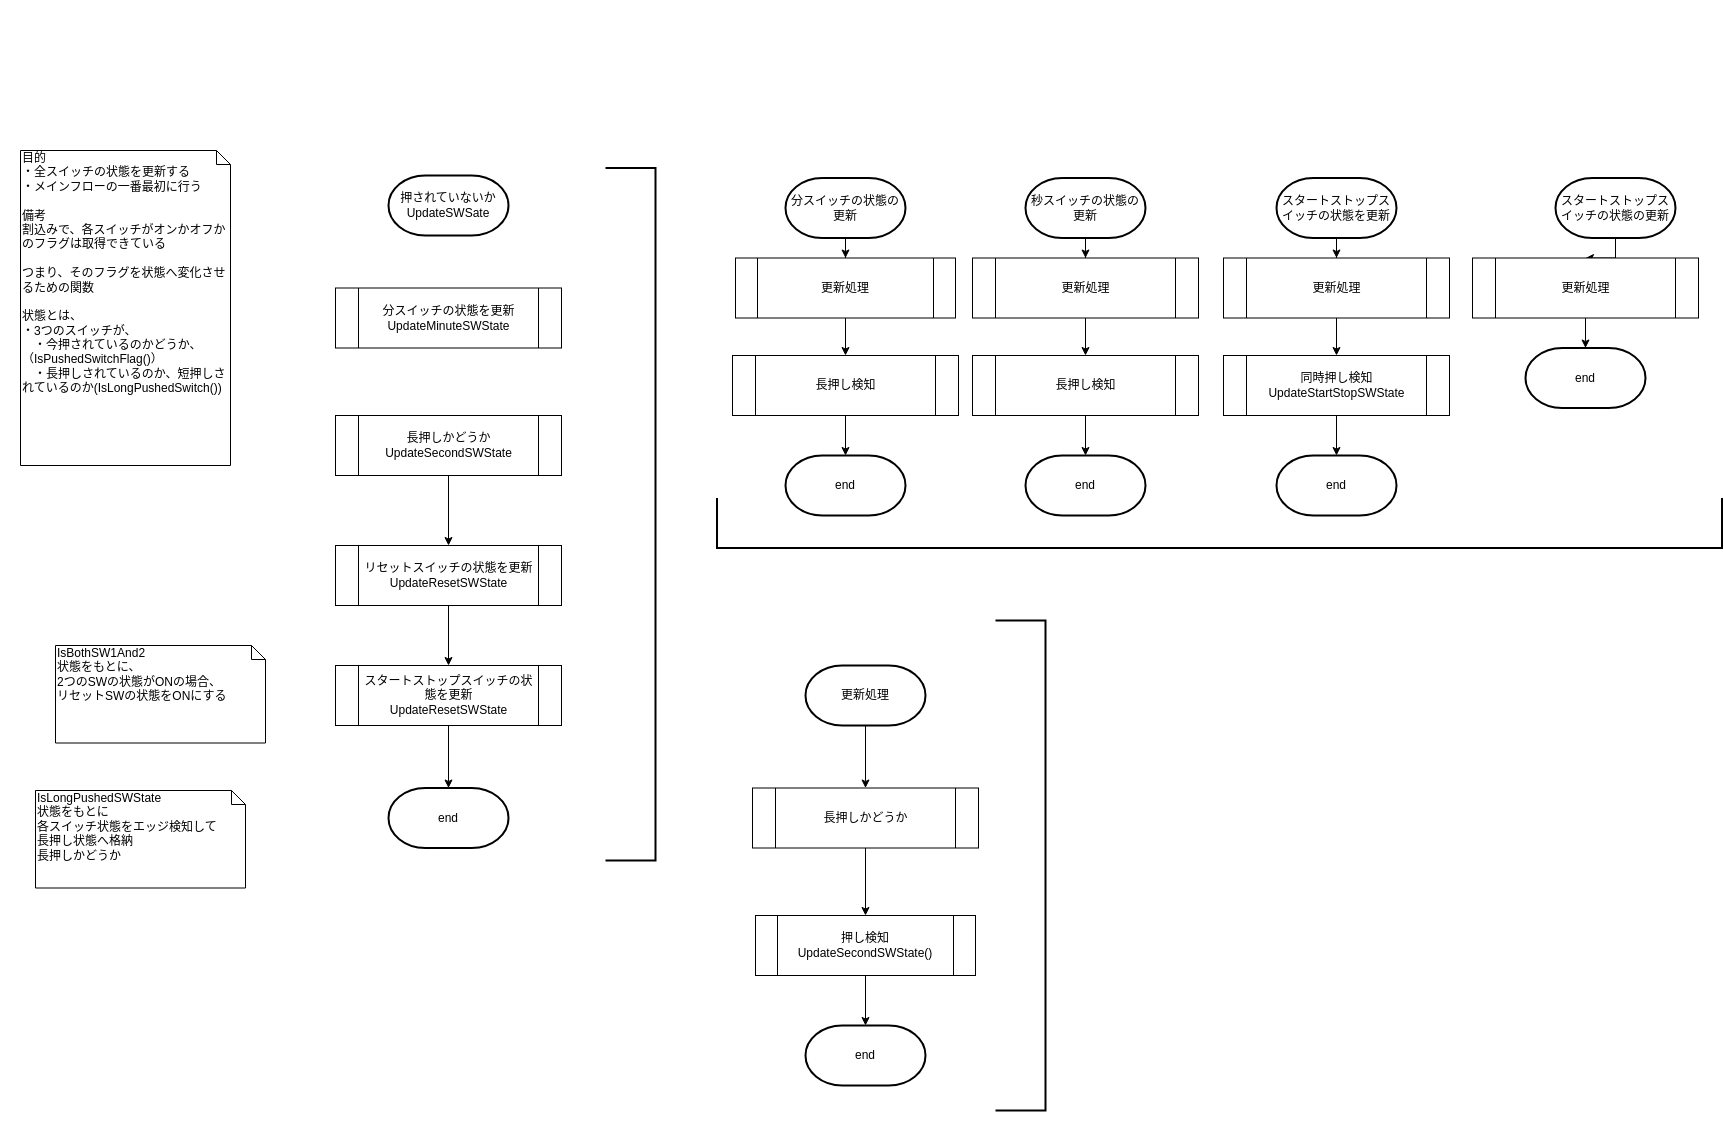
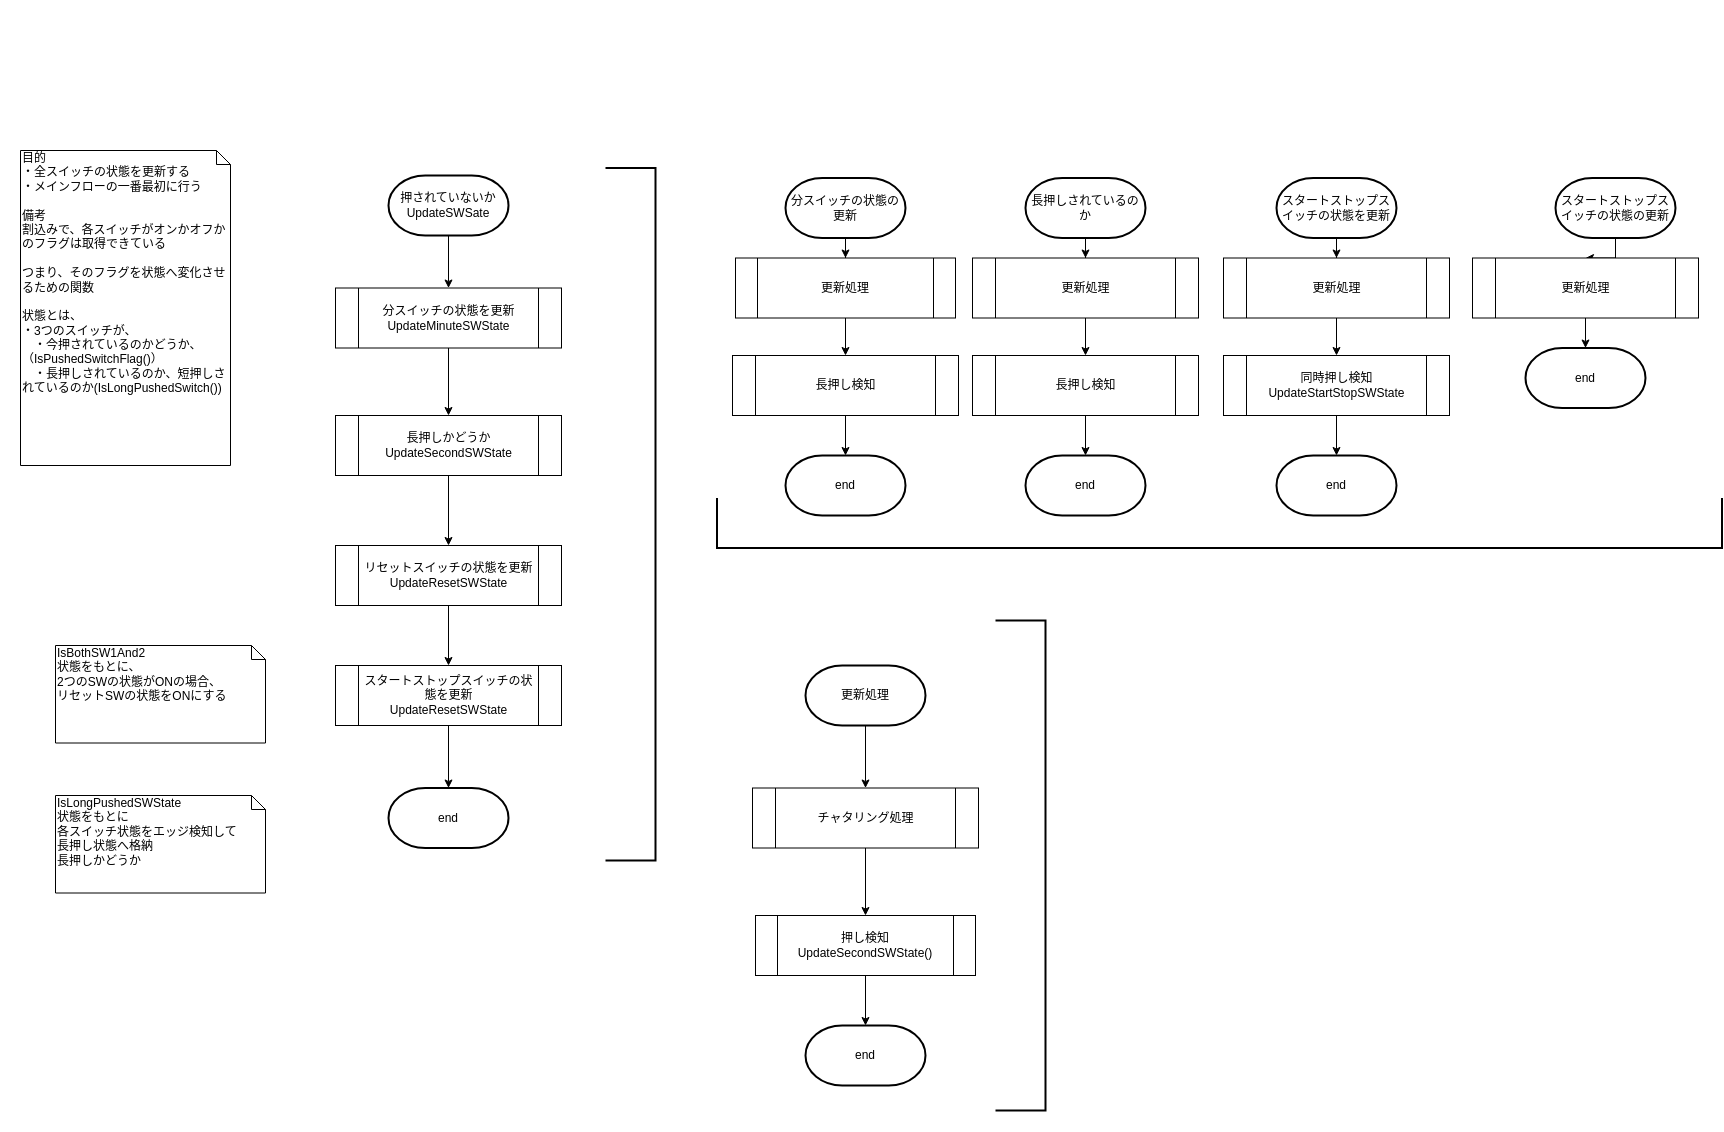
node "秒スイッチの状態の更新": label "秒スイッチの状態の更新" -> "長押しされているのか"
edge "押されていないか UpdateSWSate" -> "分スイッチの状態を更新 UpdateMinuteSWState": added
edge "分スイッチの状態を更新 UpdateMinuteSWState" -> "長押しかどうか UpdateSecondSWState": added
node "長押しかどうか": label "長押しかどうか" -> "チャタリング処理"
node "IsLongPushedSWState 状態をもとに 各スイッチ状態をエッジ検知して 長押し状態へ格納 長押しかどうか": moved (141, 839) -> (161, 844)
